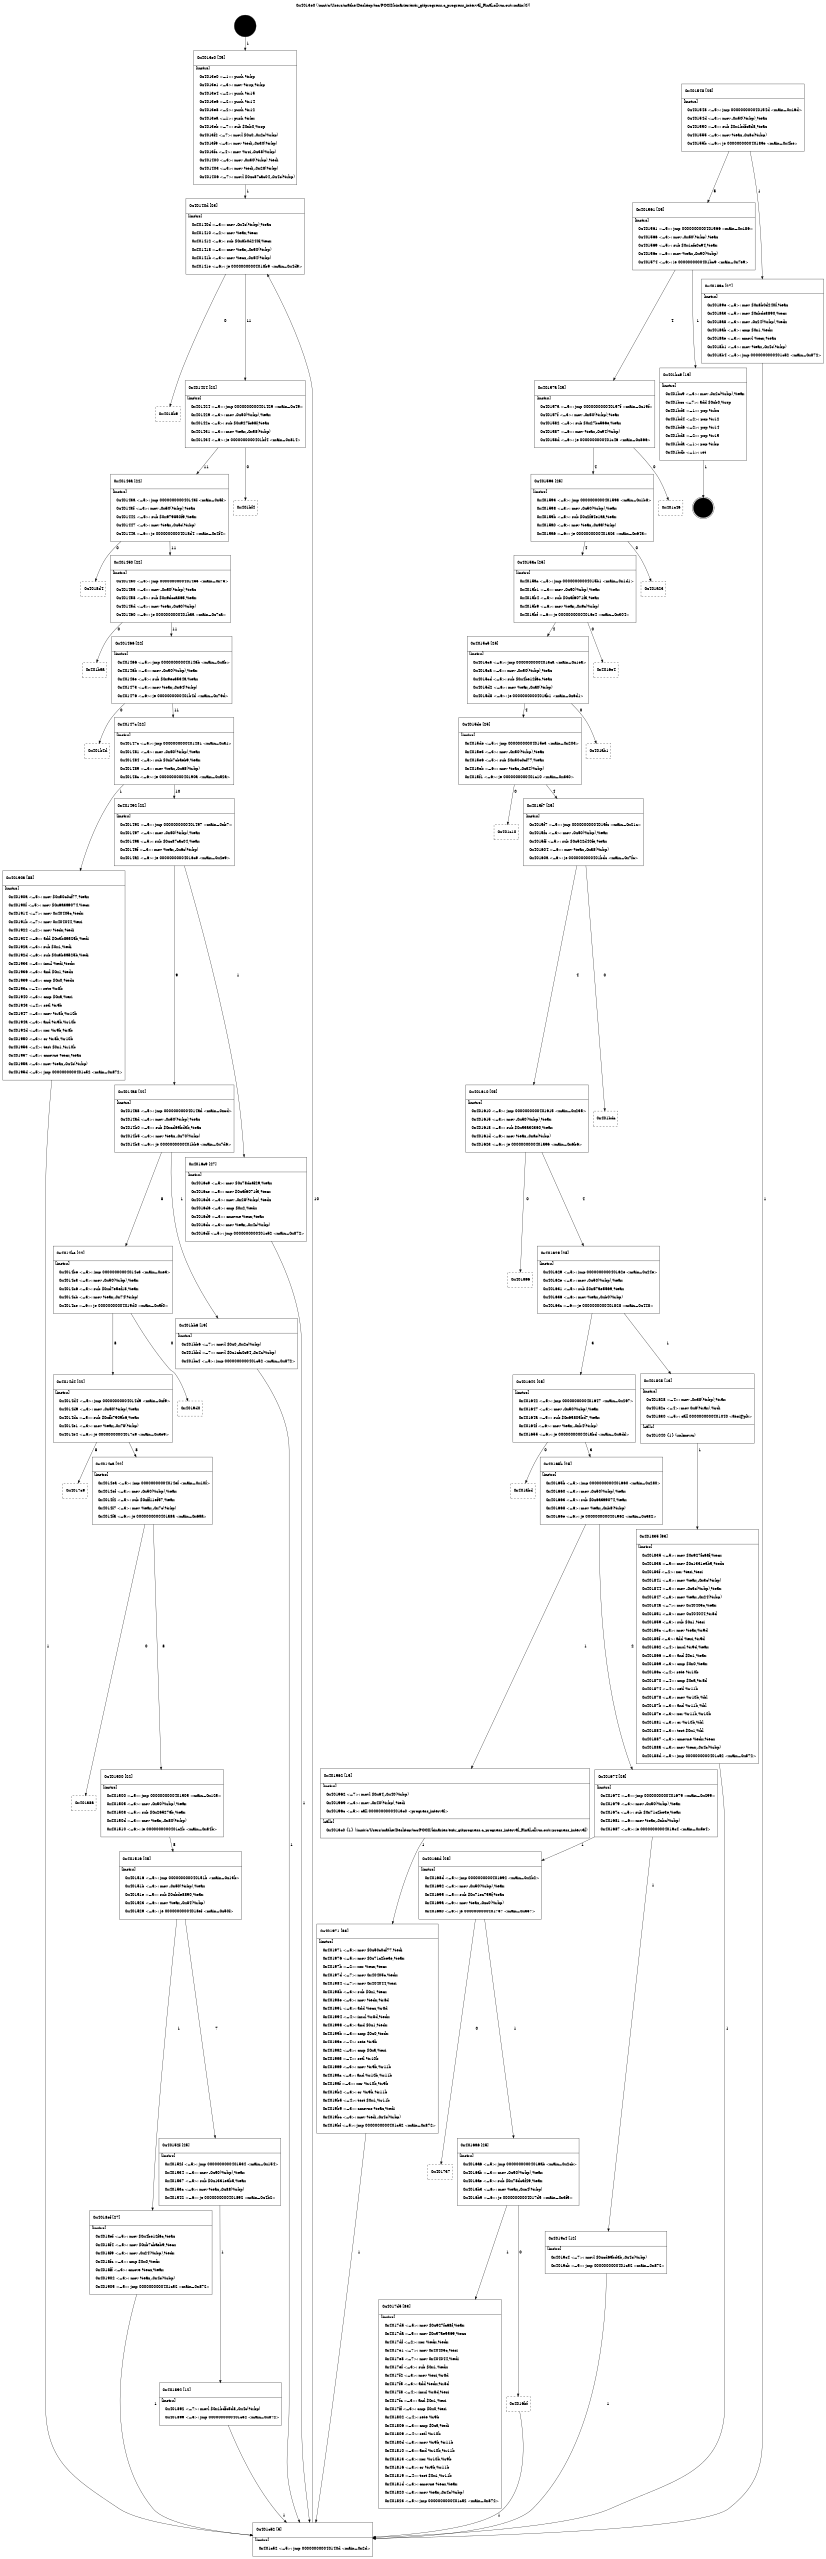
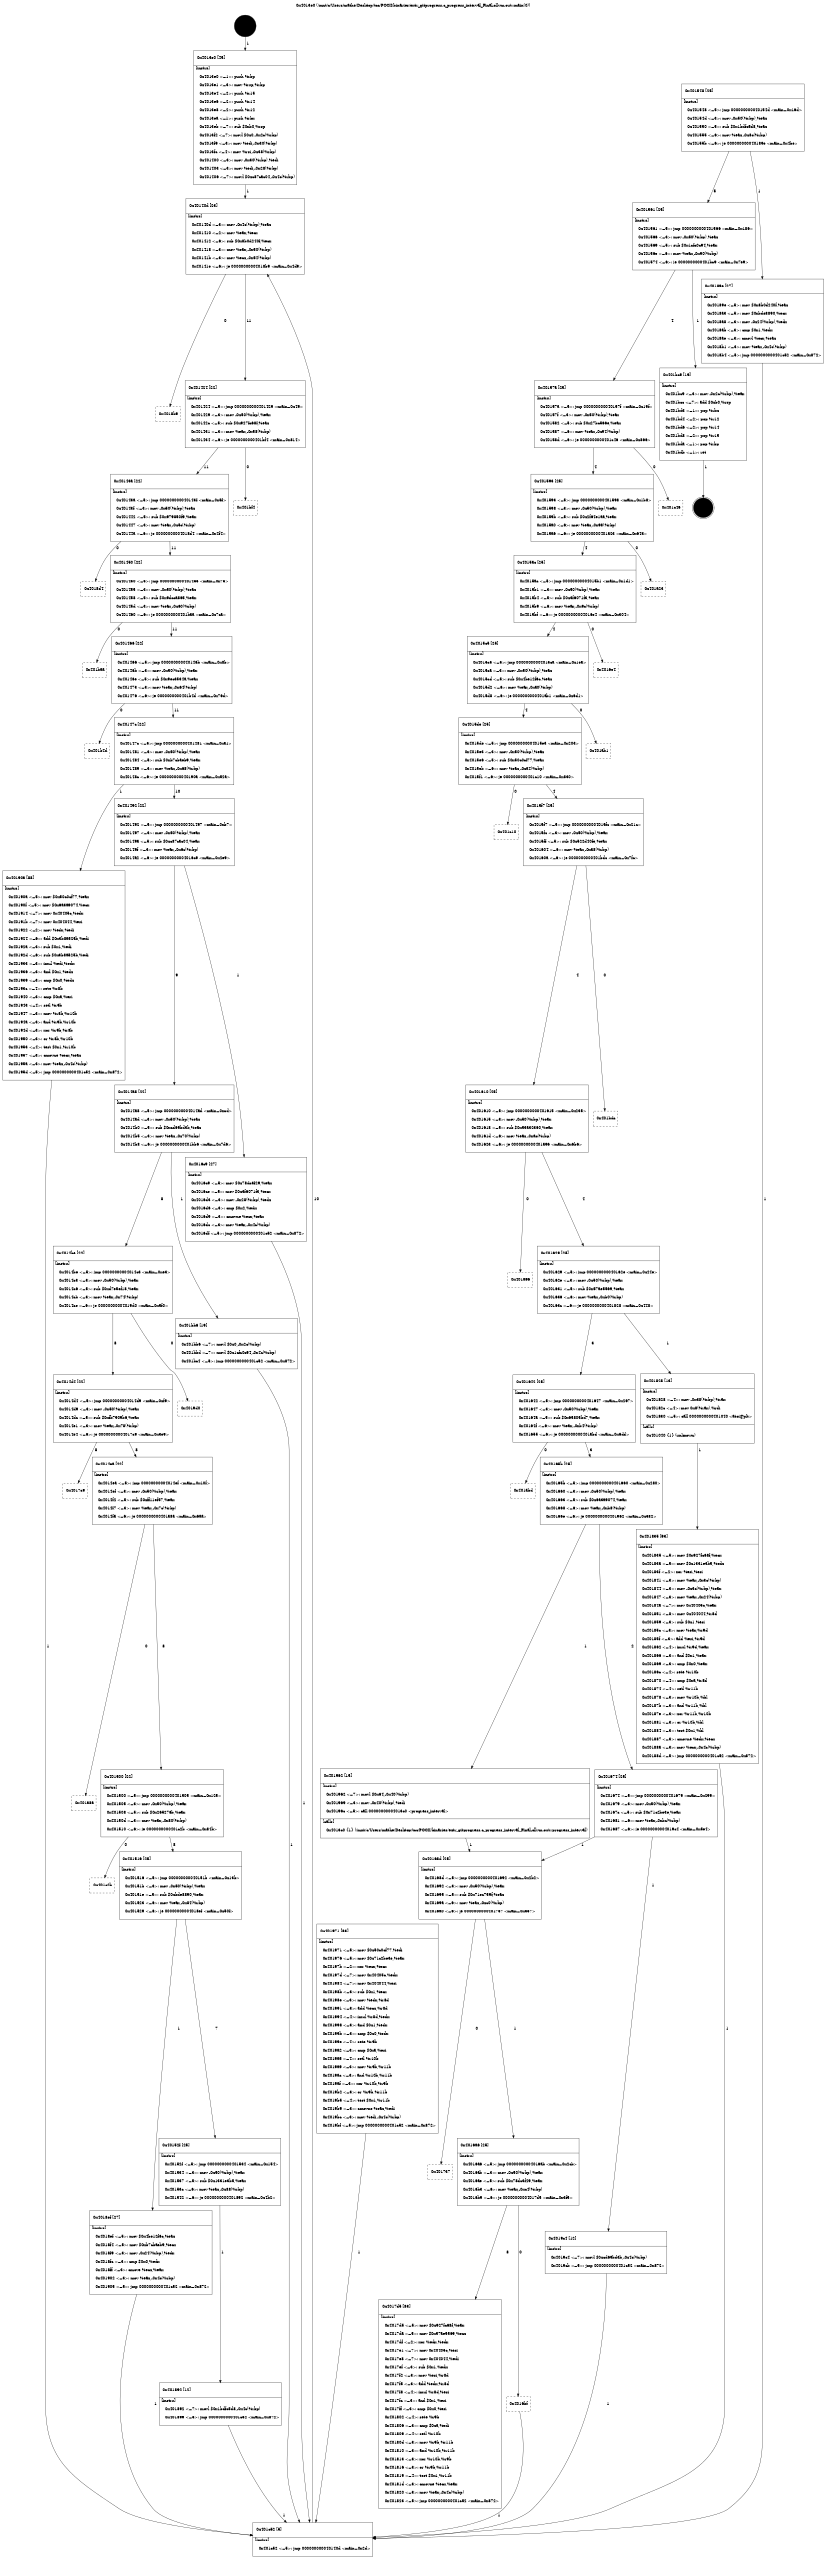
edge "0x401962 [15]" -> "0x401971 [83]": now "0x401962 [15]" -> "0x40168d [25]"
node "0x401c2b": added
edge "0x4016a6 [25]" -> "0x4017d5 [83]": label " 1" -> " 8"
